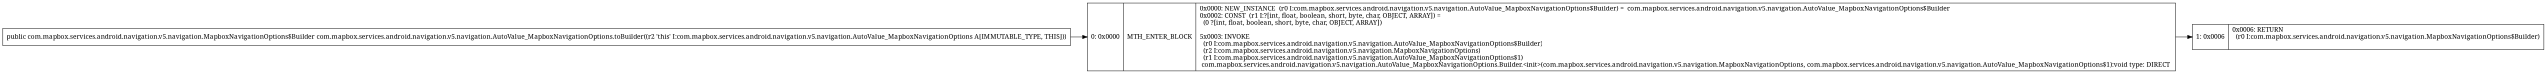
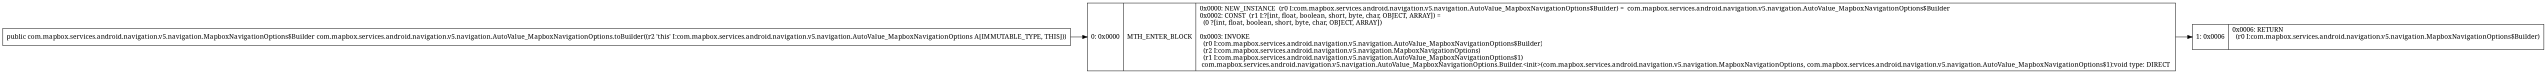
node "0: 0x0000": text "5x0003: INVOKE" -> "0x0003: INVOKE"
